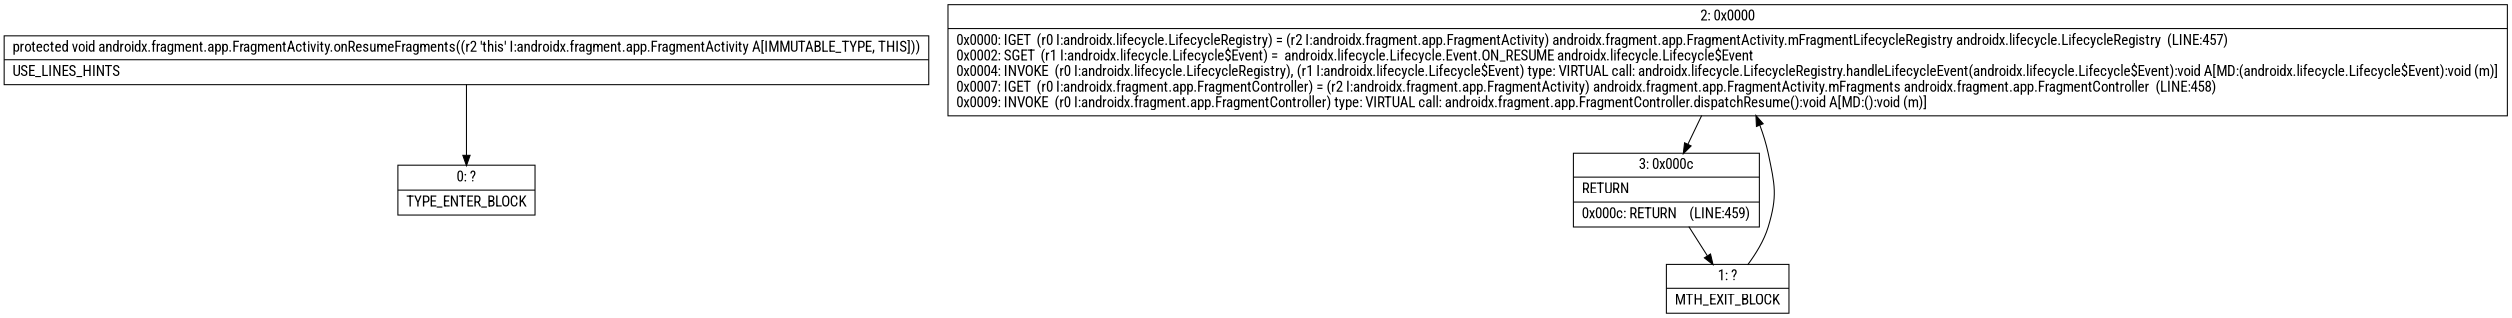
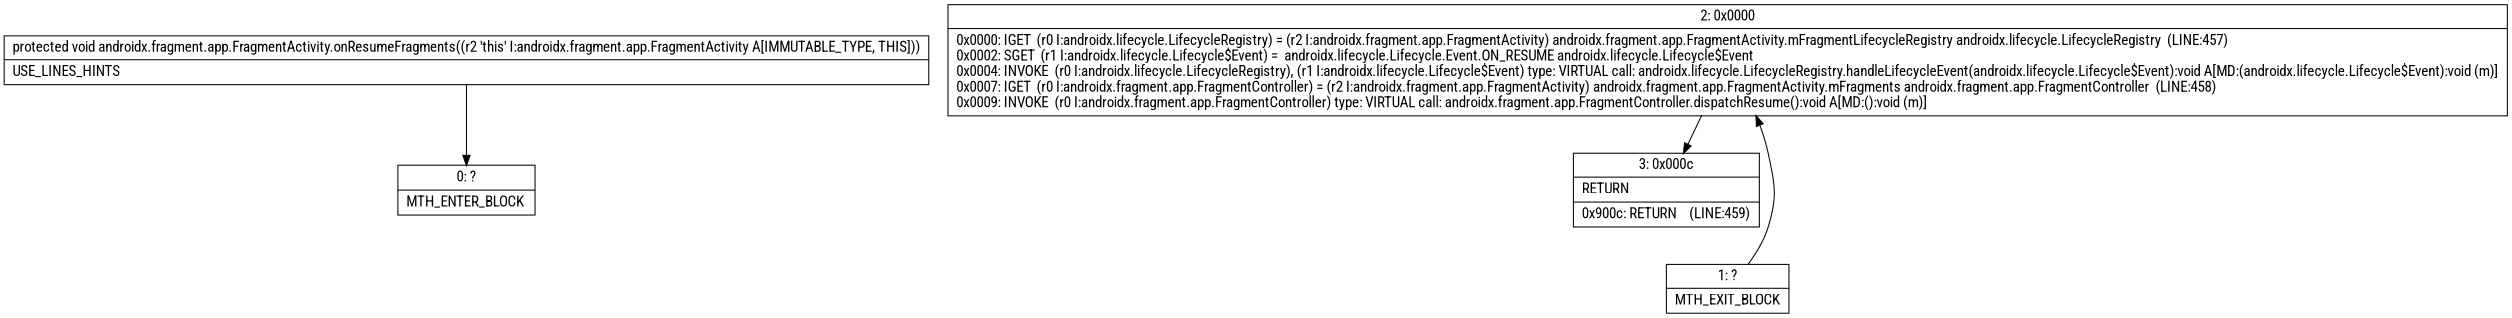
node "0: ?": text "TYPE_ENTER_BLOCK" -> "MTH_ENTER_BLOCK"
node "3: 0x000c": text "0x000c: RETURN    (LINE:459)" -> "0x900c: RETURN    (LINE:459)"
edge "3: 0x000c" -> "1: ?": removed
